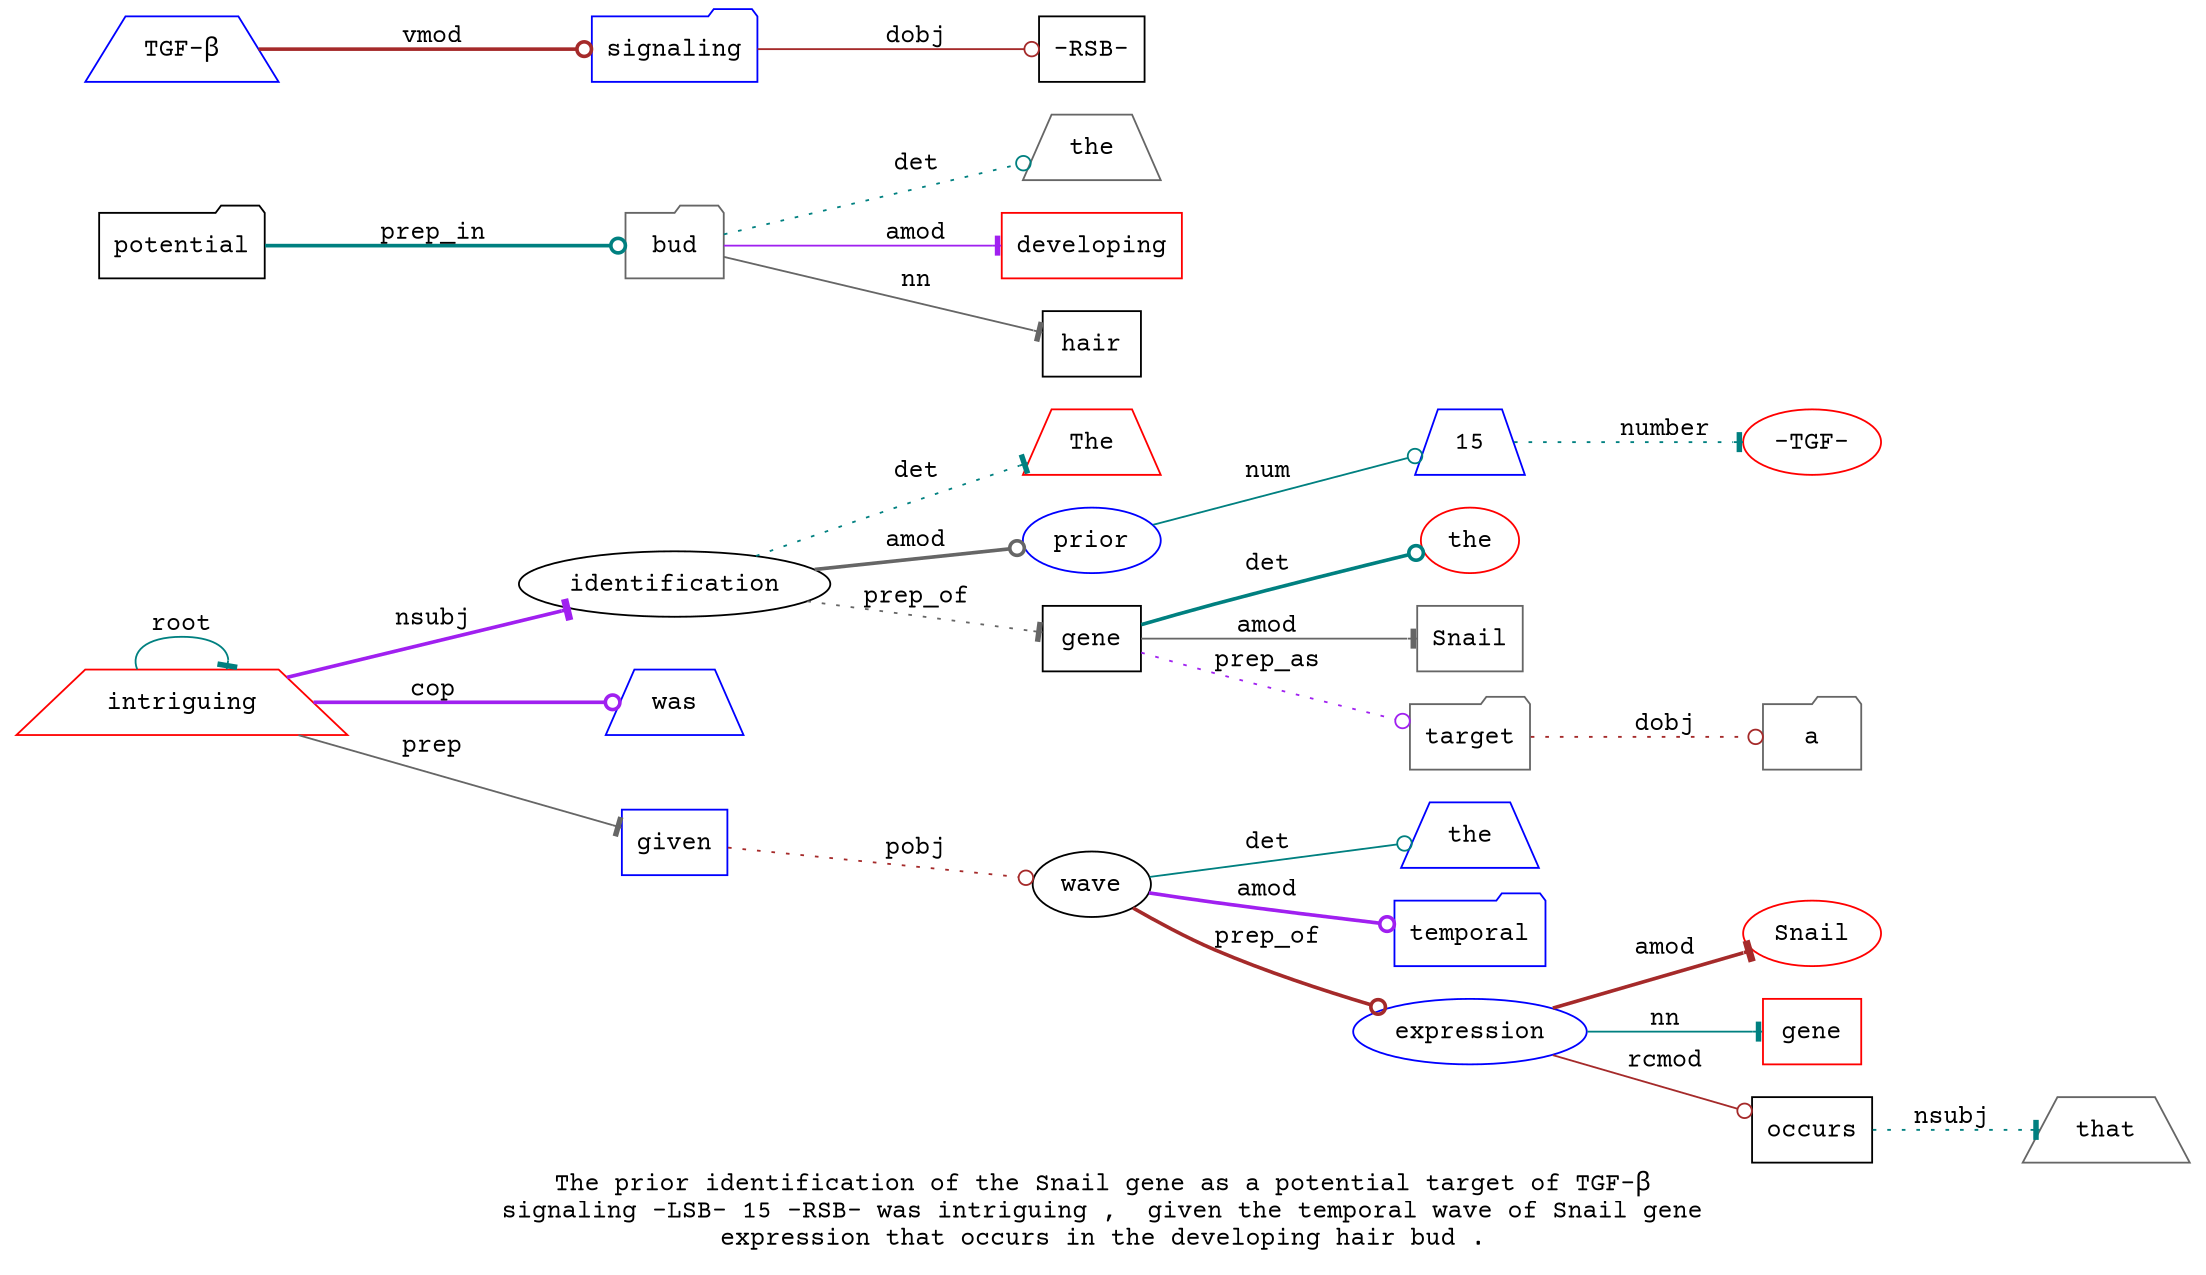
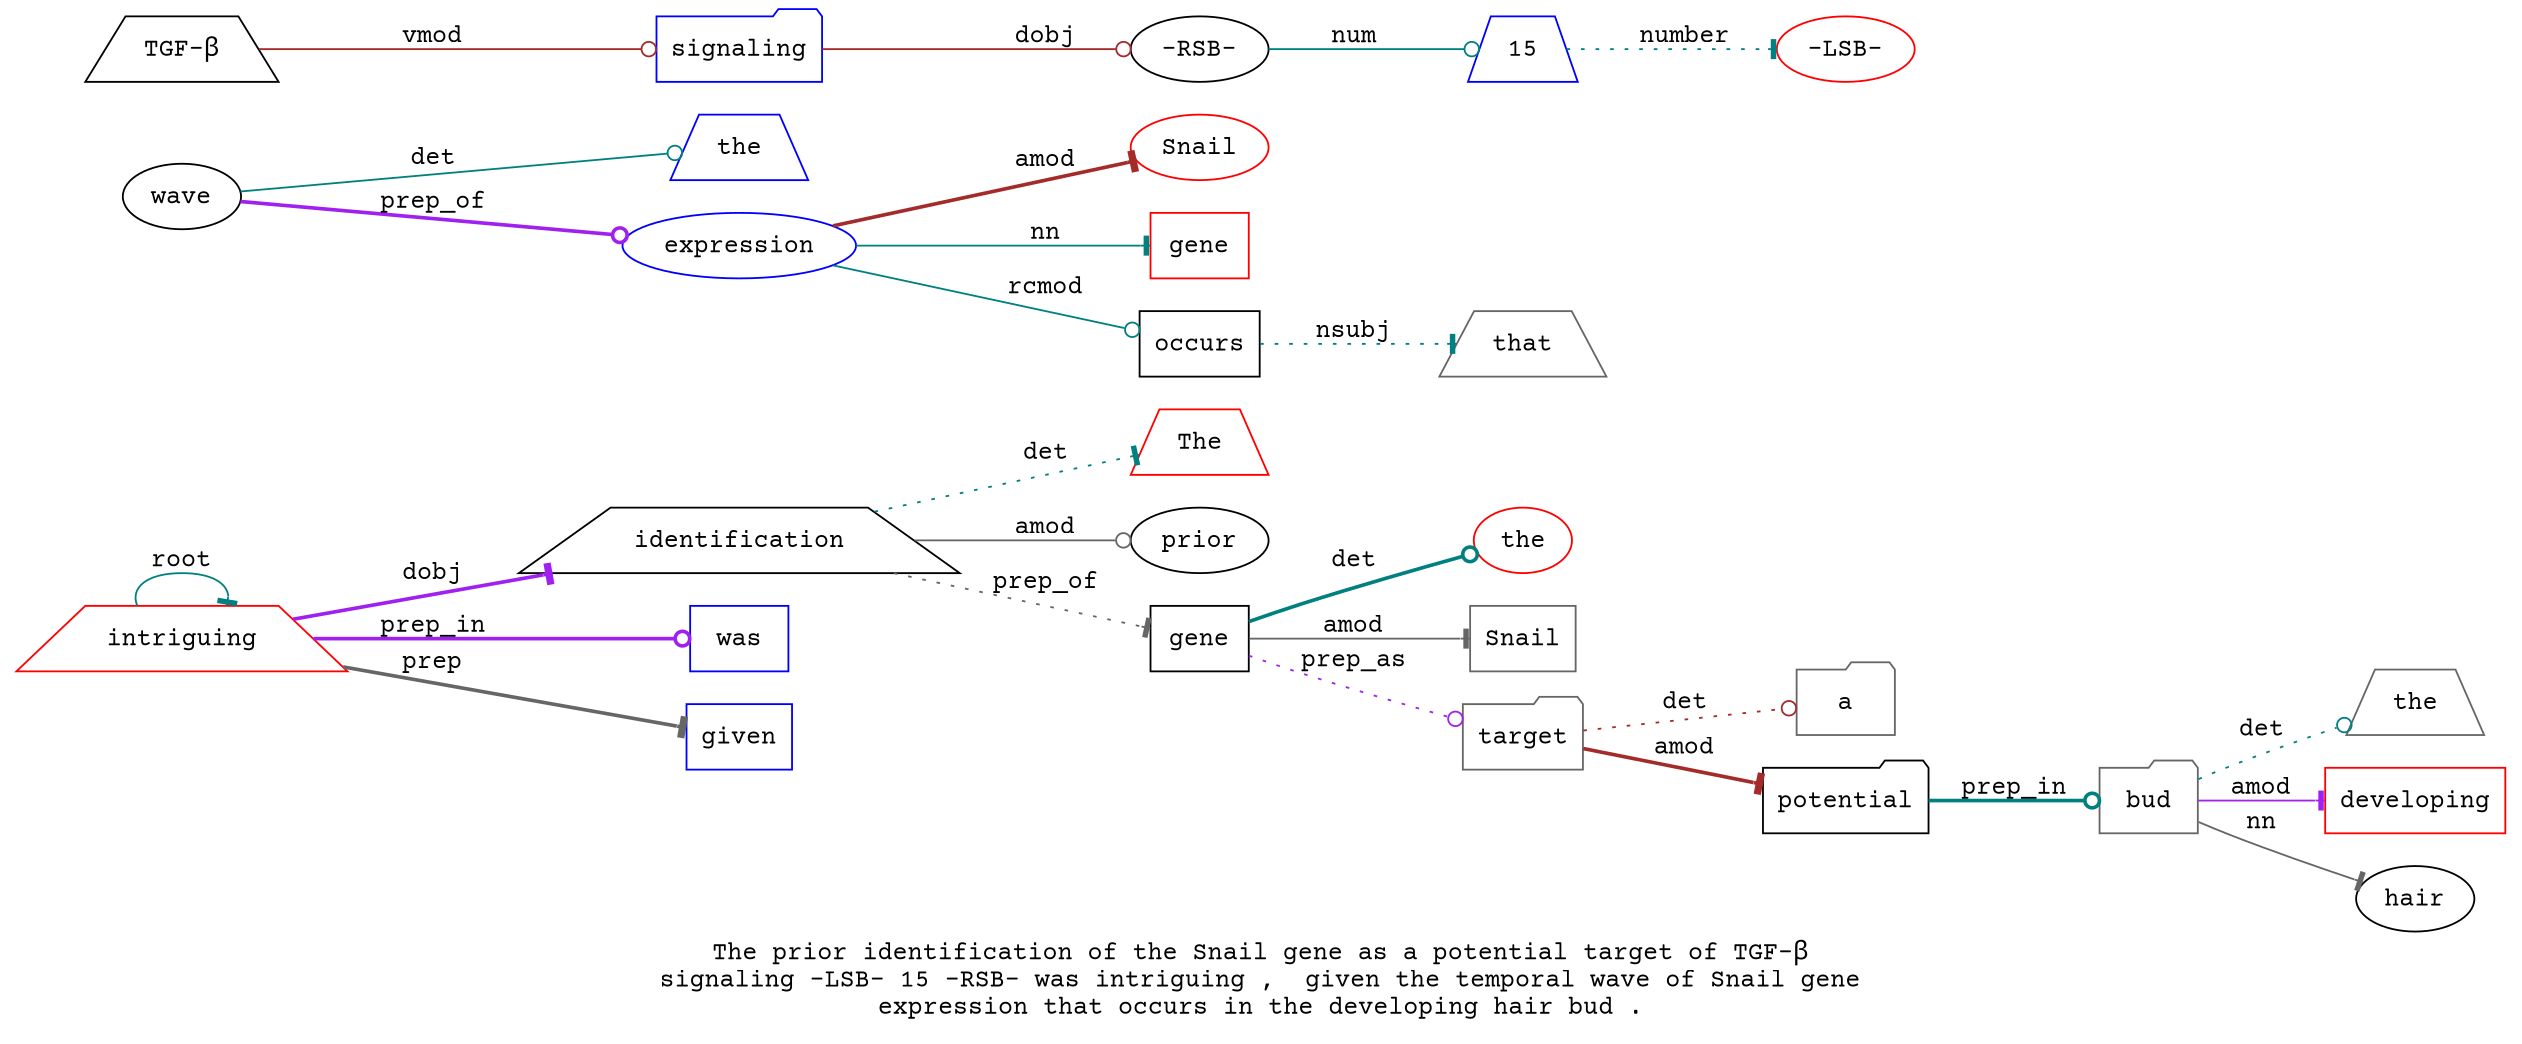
node "TGF-β": color blue -> black
edge "TGF-β" -> "signaling": style bold -> solid
node "-RSB-": shape box -> ellipse
node "hair": shape box -> ellipse
node "-TGF-": label "-TGF-" -> "-LSB-"
edge "prior" -> "15": now "-RSB-" -> "15"
node "prior": color blue -> black
edge "identification" -> "prior": style bold -> solid
node "identification": shape ellipse -> trapezium
edge "intriguing" -> "identification": label "nsubj" -> "dobj"
edge "intriguing" -> "was": label "cop" -> "prep_in"
node "was": shape trapezium -> box
edge "target" -> "a": label "dobj" -> "det"
edge "target" -> "potential": added, label "amod"
edge "intriguing" -> "given": style solid -> bold
edge "given" -> "wave": removed, label "pobj"
node "temporal": removed
edge "wave" -> "expression": color brown -> purple
edge "expression" -> "occurs": color brown -> teal
